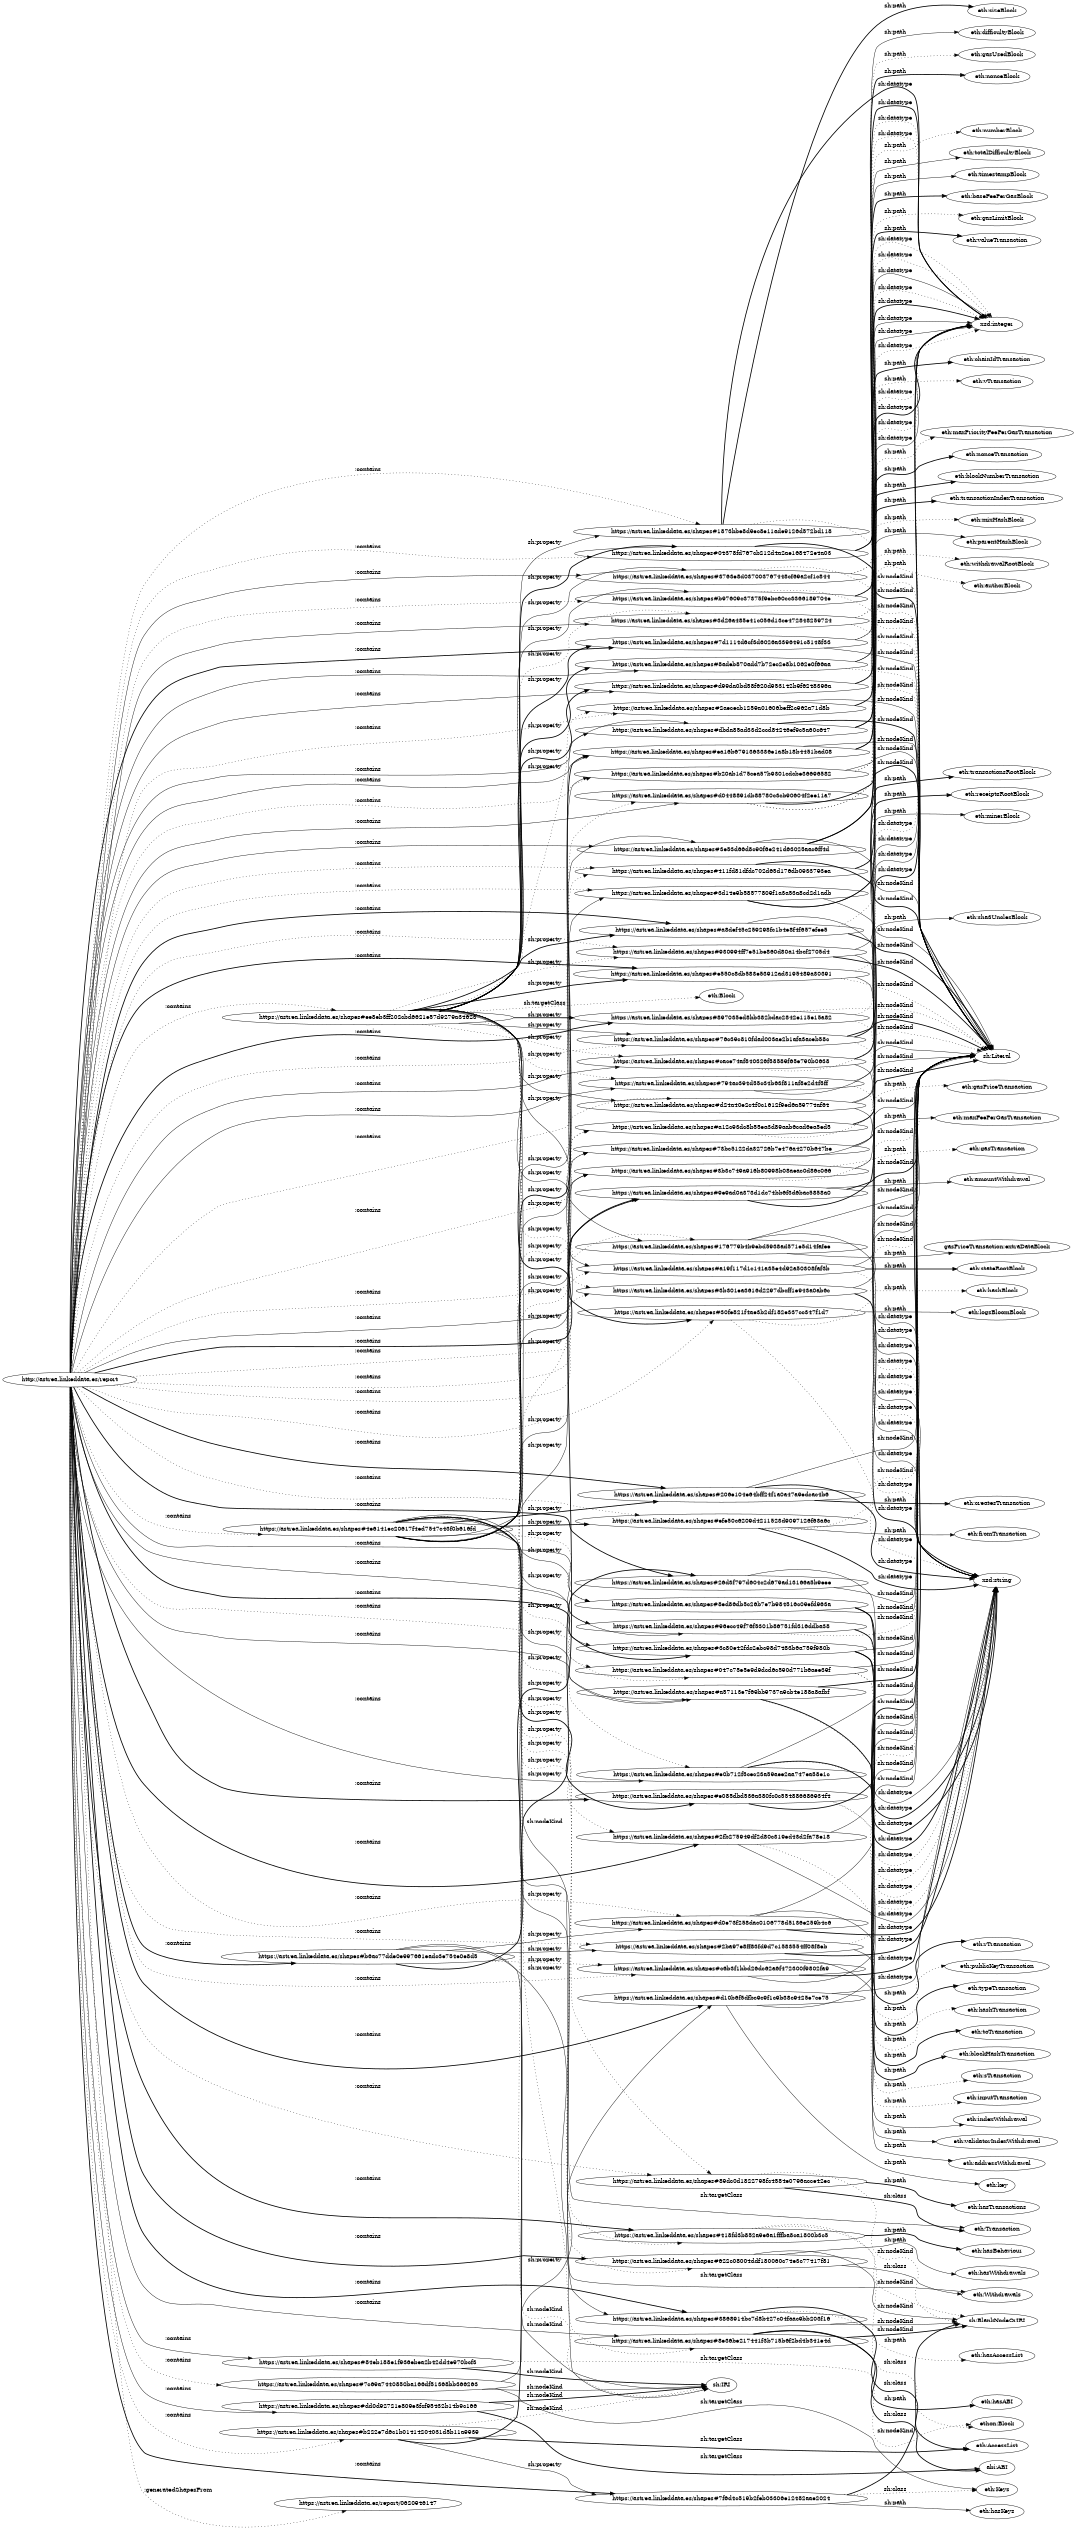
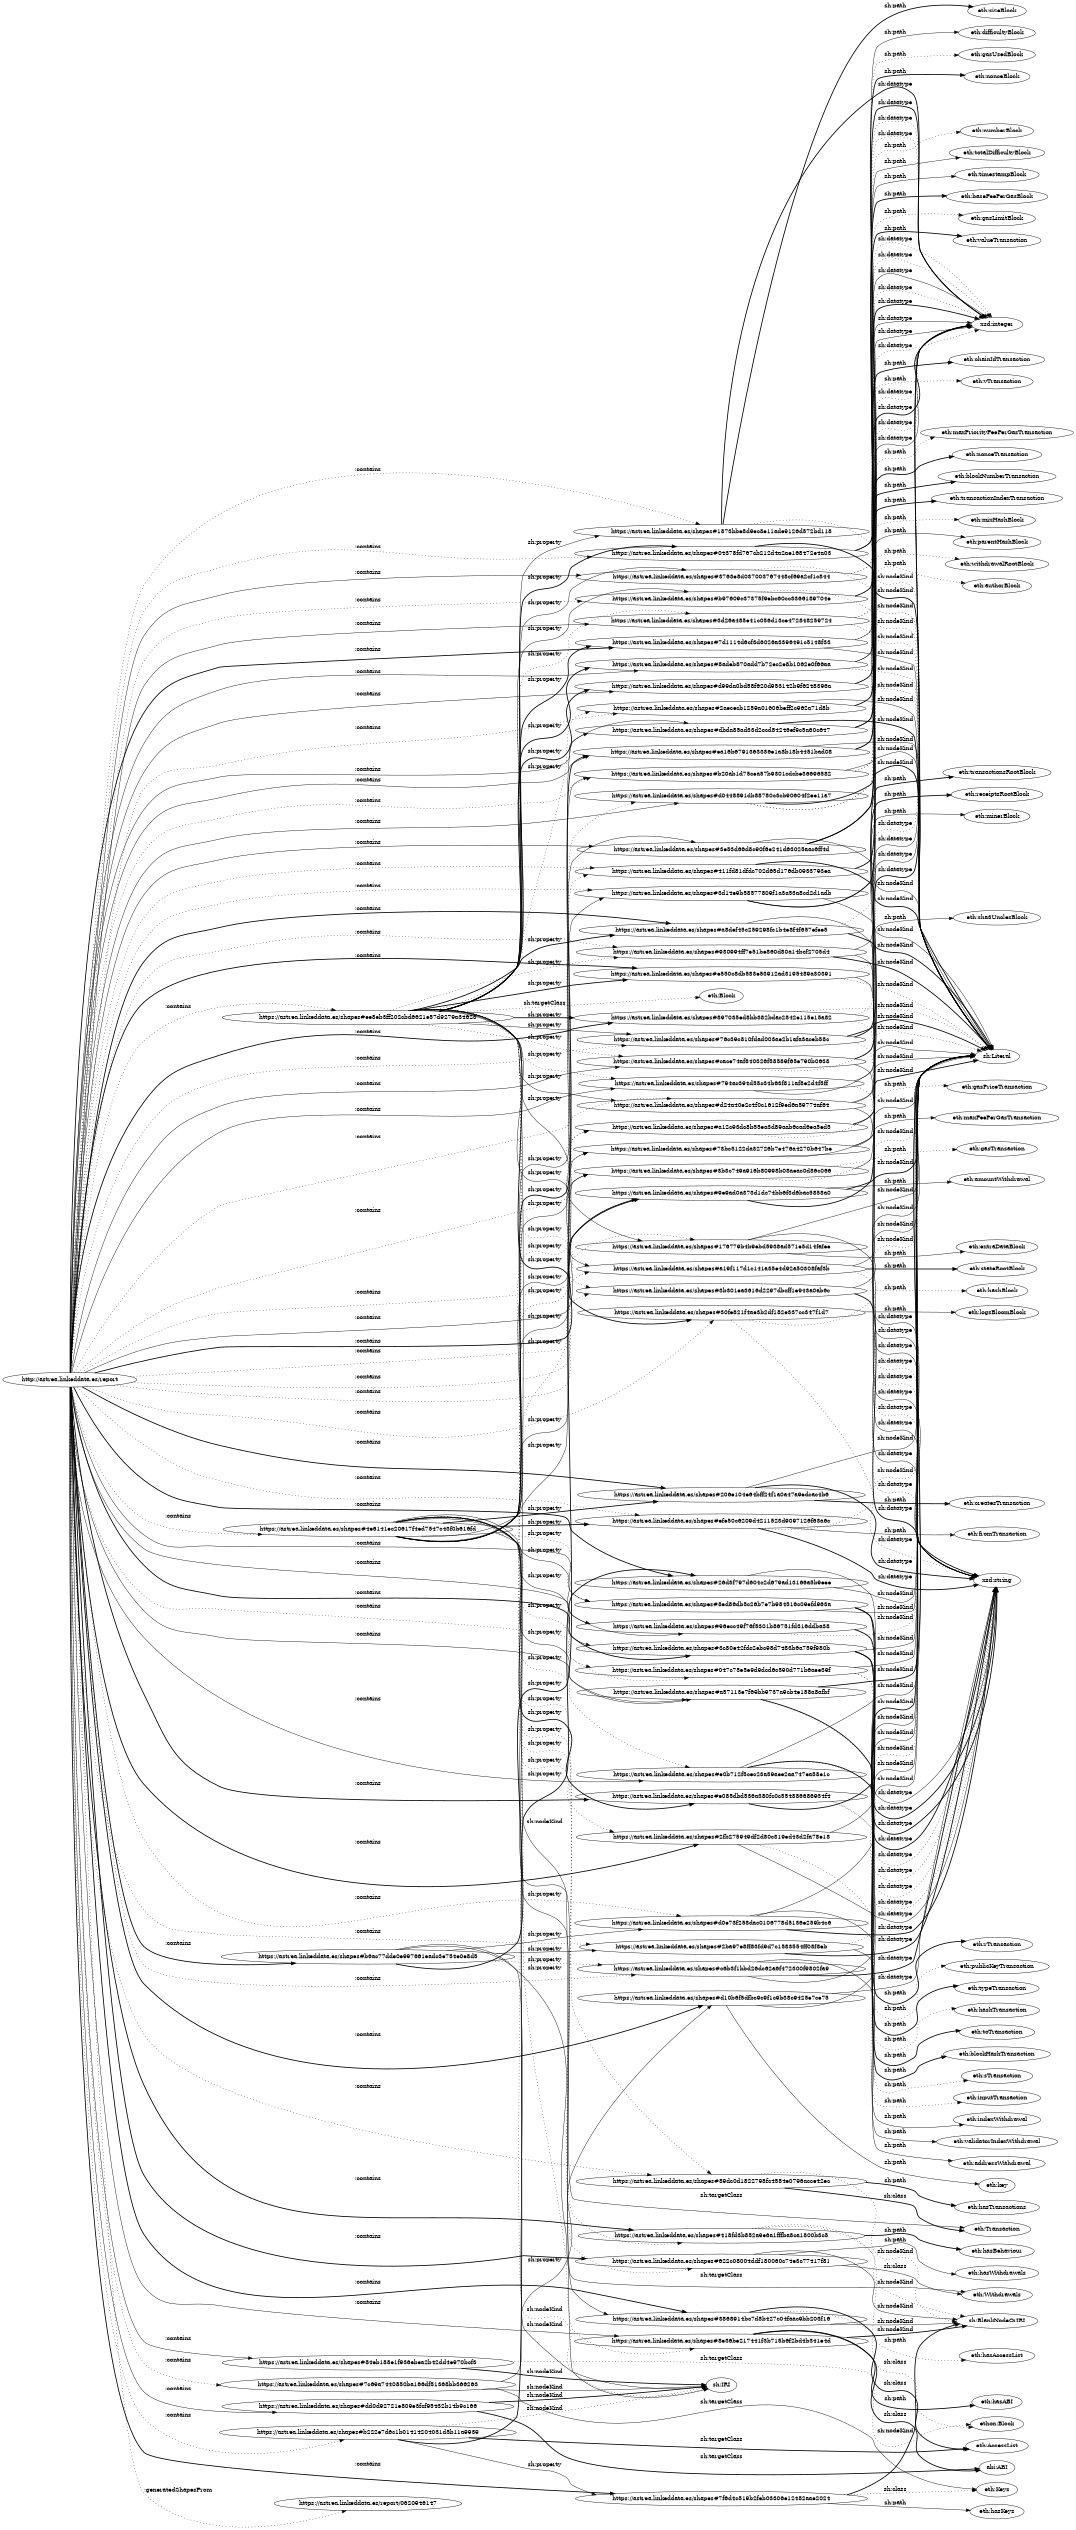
node "gasPriceTransaction:extraDataBlock": label "gasPriceTransaction:extraDataBlock" -> "eth:extraDataBlock"
